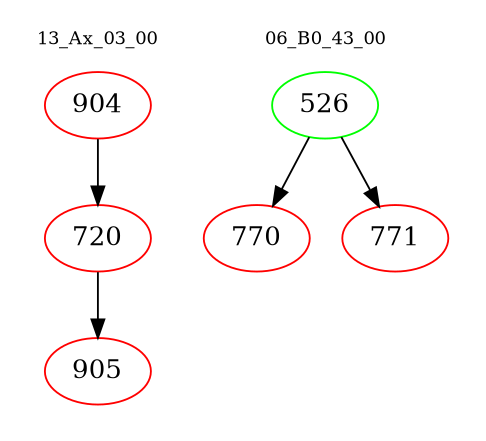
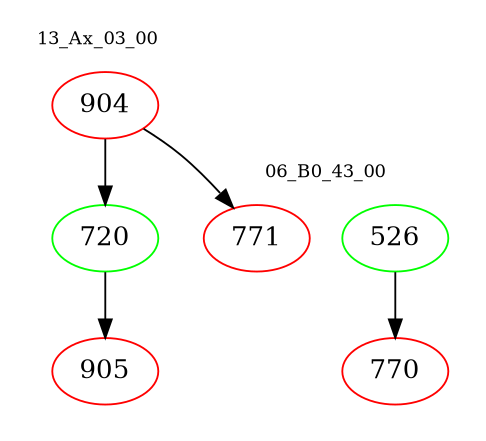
edge "526" -> "771": now "904" -> "771"
node "720": color red -> green
